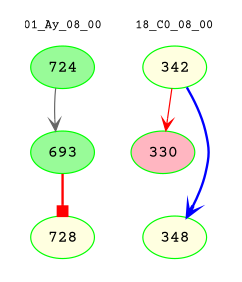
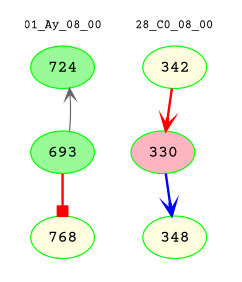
cluster "18_C0_08_00": label "18_C0_08_00" -> "28_C0_08_00"
edge "724" -> "693": reversed
edge "342" -> "330": style solid -> bold
edge "342" -> "348": now "330" -> "348"
node "728": label "728" -> "768"
